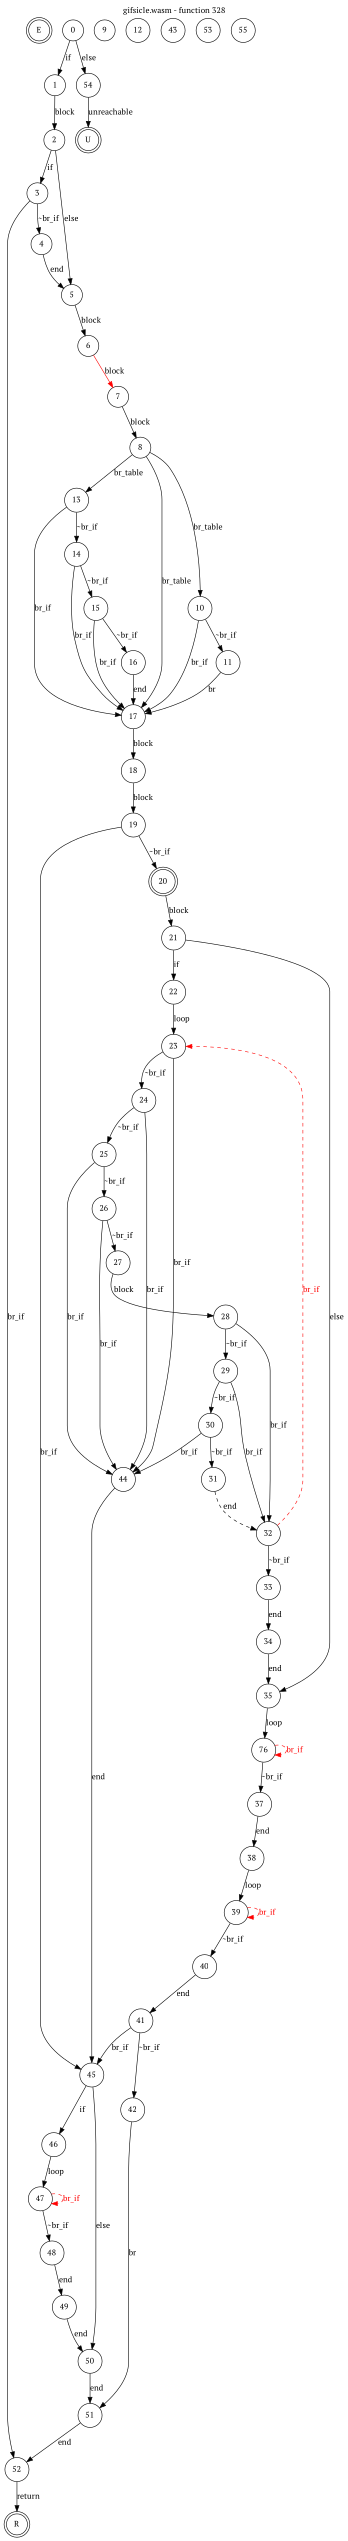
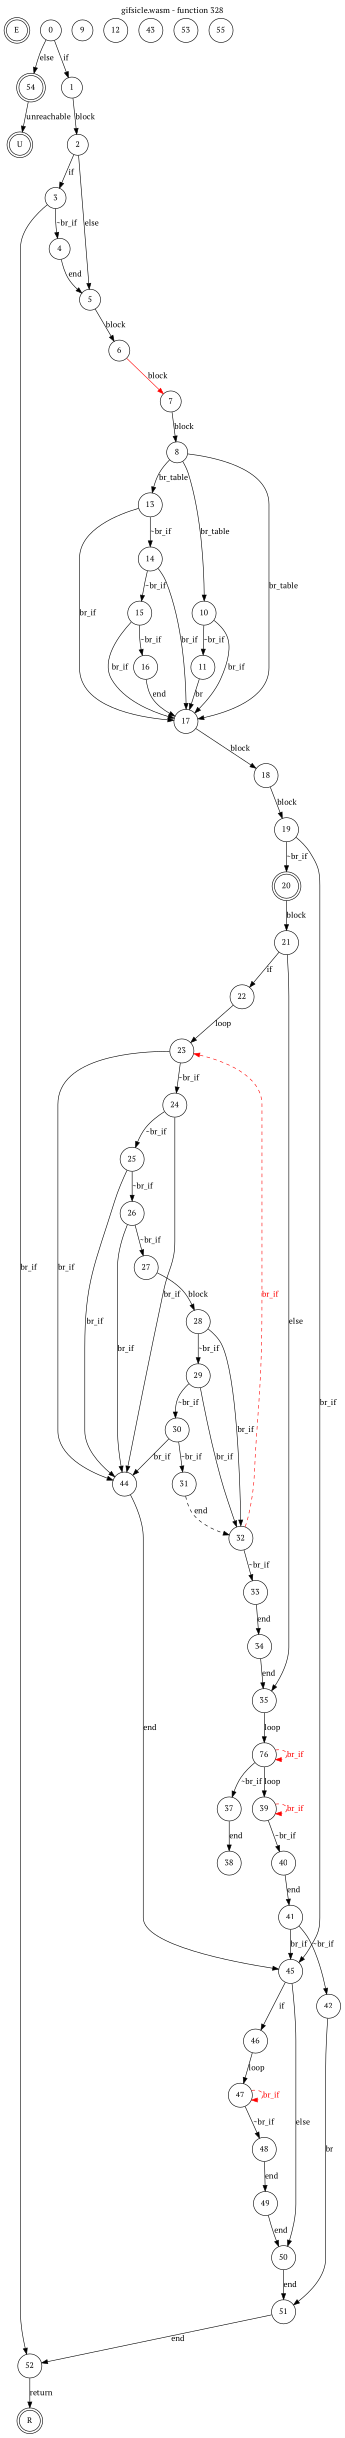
node "54": shape circle -> doublecircle
edge "38" -> "39": now "76" -> "39"
